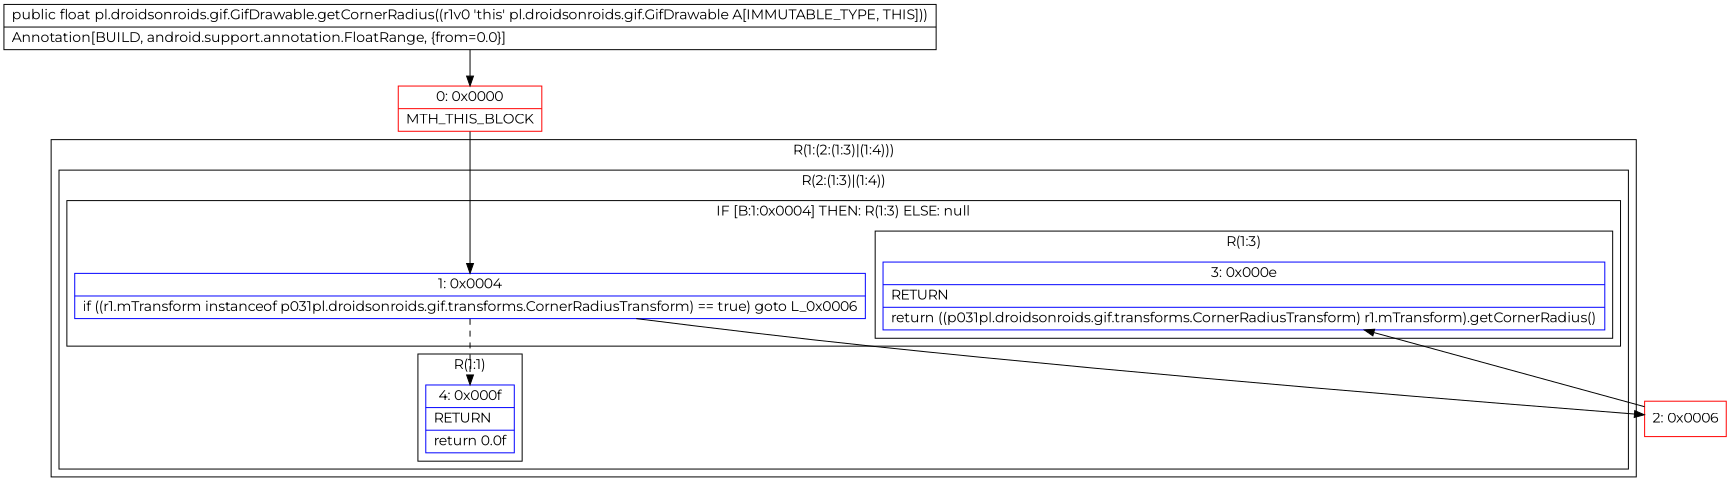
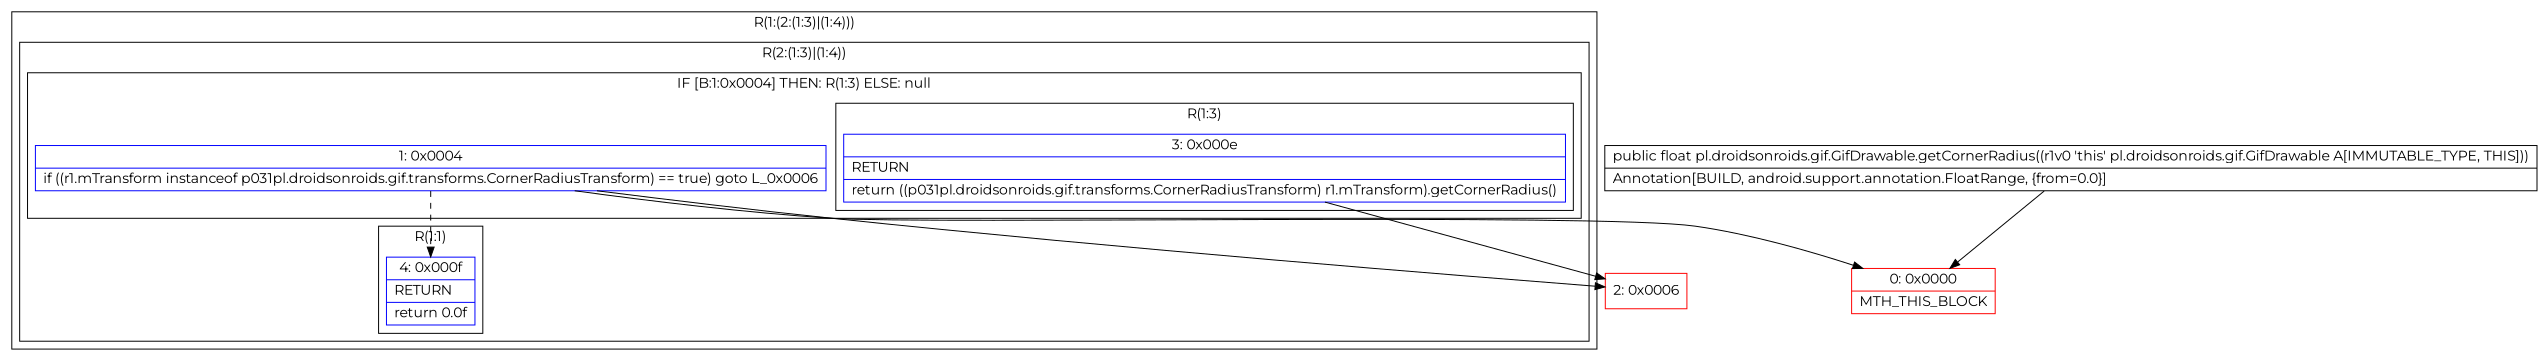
edge "0: 0x0000" -> "1: 0x0004": reversed
edge "2: 0x0006" -> "3: 0x000e": reversed
